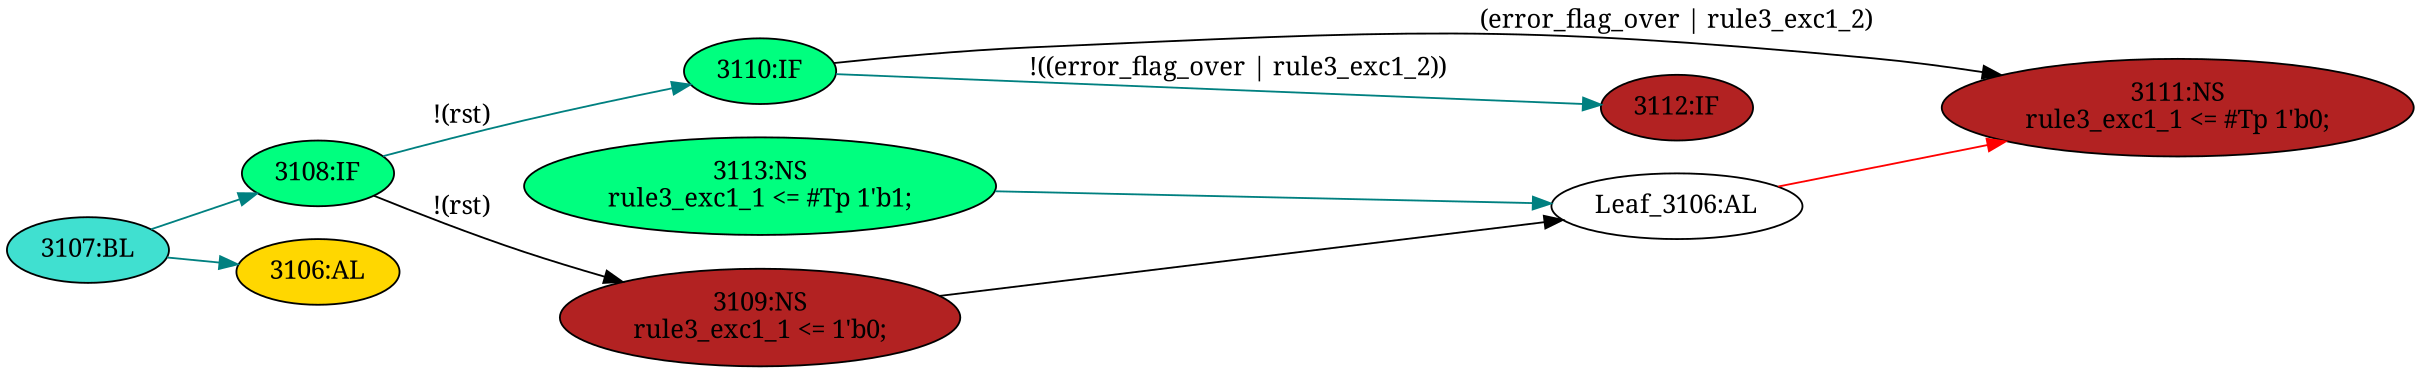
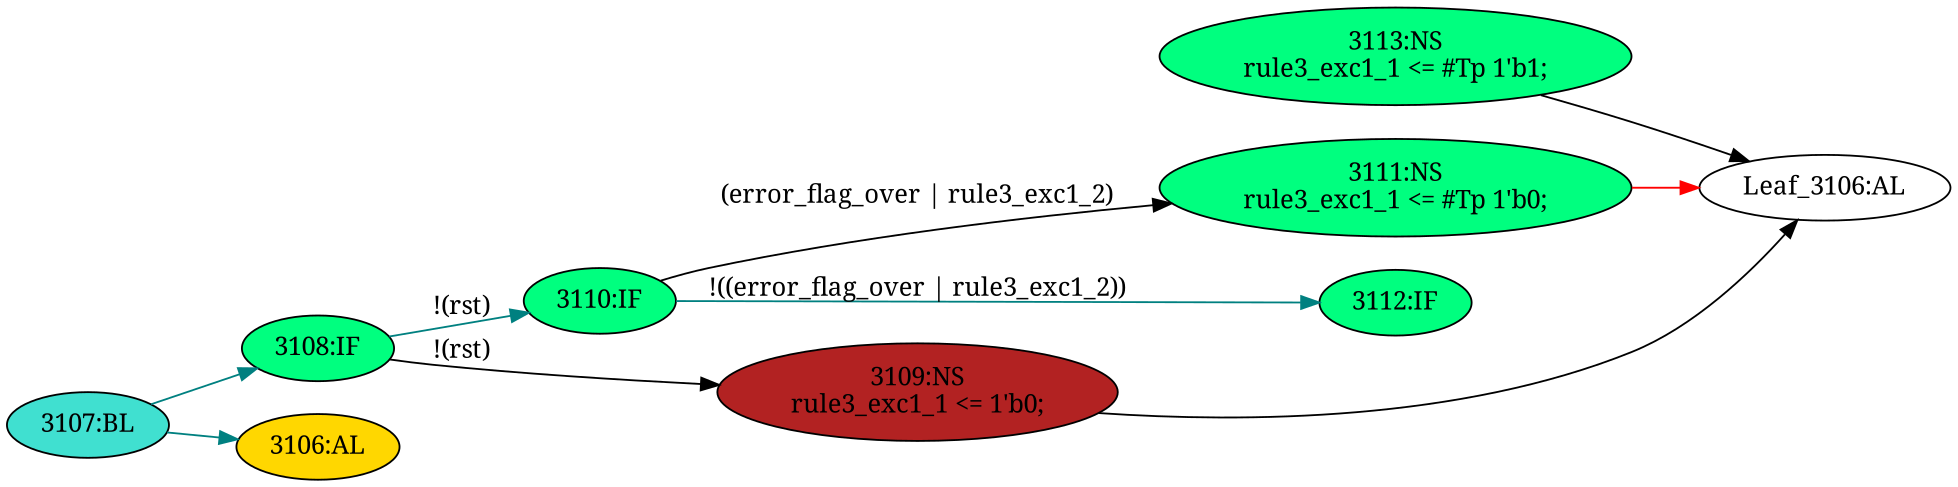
node "3112:IF": fillcolor firebrick -> springgreen
node "3111:NS rule3_exc1_1 <= #Tp 1'b0;": fillcolor firebrick -> springgreen
edge "Leaf_3106:AL" -> "3111:NS rule3_exc1_1 <= #Tp 1'b0;": reversed
edge "3113:NS rule3_exc1_1 <= #Tp 1'b1;" -> "Leaf_3106:AL": color teal -> black
